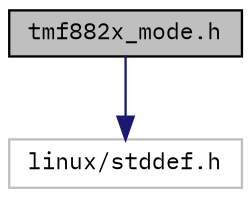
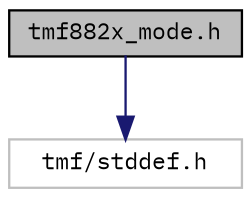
node "linux/stddef.h": label "linux/stddef.h" -> "tmf/stddef.h"
